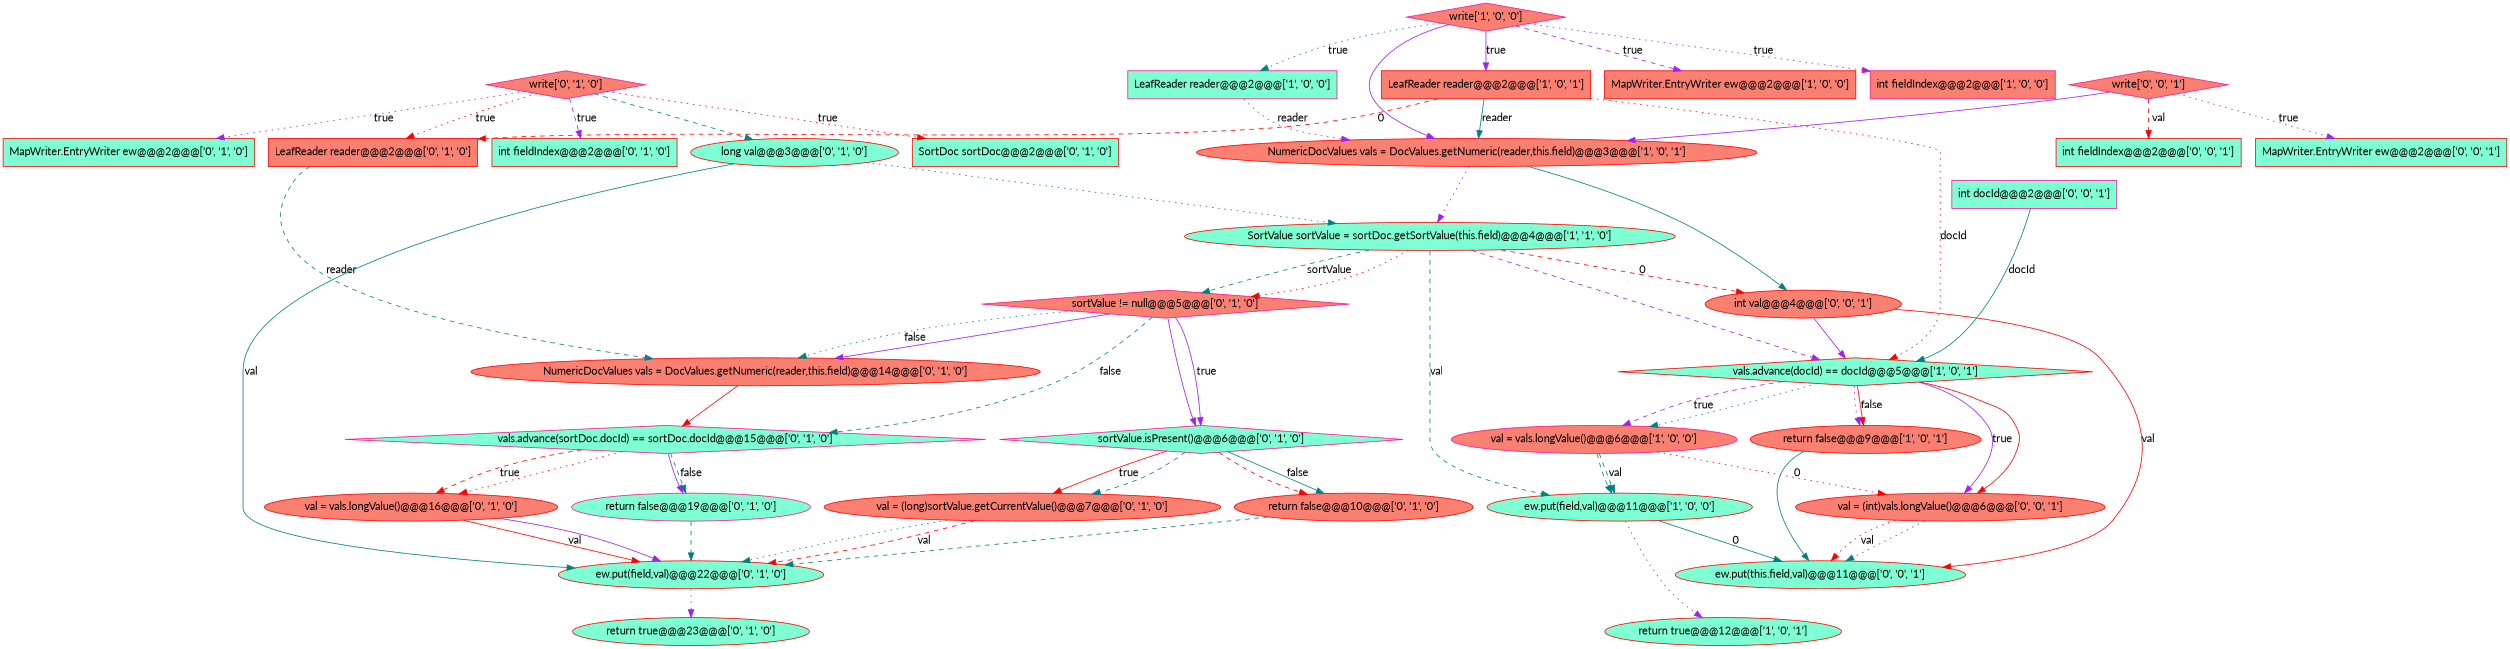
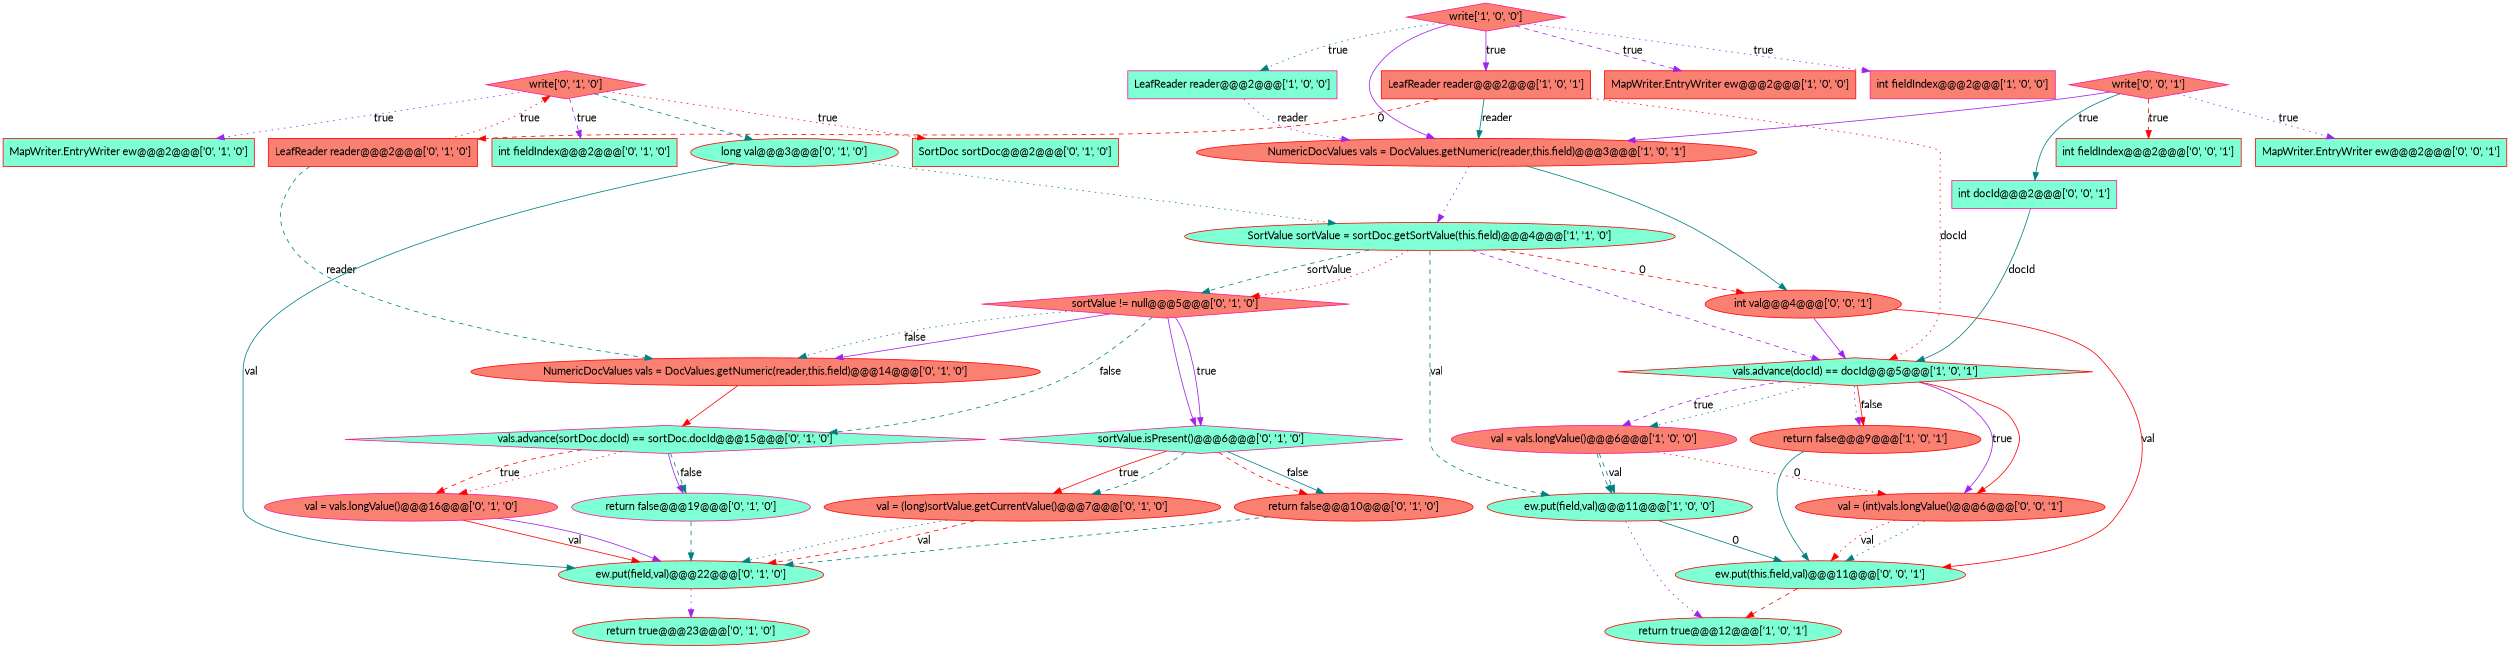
edge "write['0', '1', '0']" -> "LeafReader reader@@@2@@@['0', '1', '0']": reversed
edge "write['0', '0', '1']" -> "int fieldIndex@@@2@@@['0', '0', '1']": label "val" -> "true"
edge "write['0', '0', '1']" -> "int docId@@@2@@@['0', '0', '1']": added, label "true"
node "val = vals.longValue()@@@16@@@['0', '1', '0']": color red -> deeppink
edge "ew.put(this.field,val)@@@11@@@['0', '0', '1']" -> "return true@@@12@@@['1', '0', '1']": added
